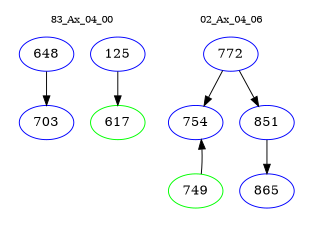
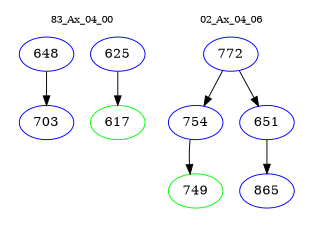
node "125": label "125" -> "625"
node "851": label "851" -> "651"
edge "749" -> "754": reversed
